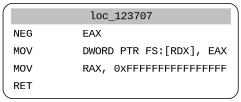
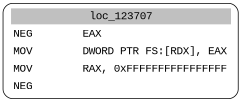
node "loc_123707": text "RET" -> "NEG"
